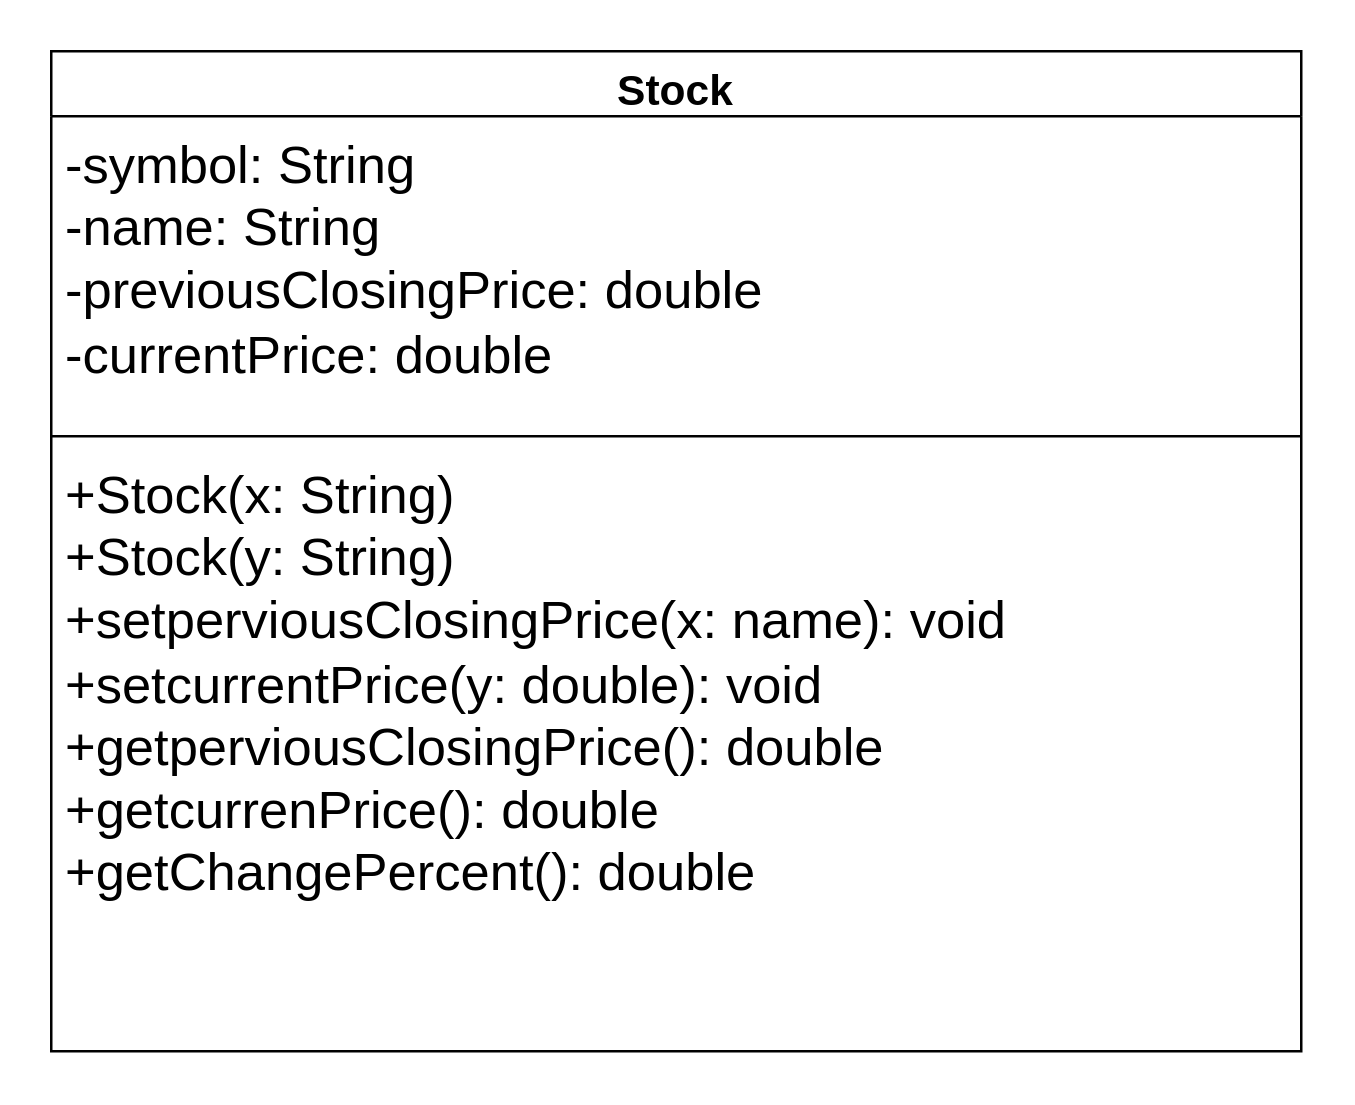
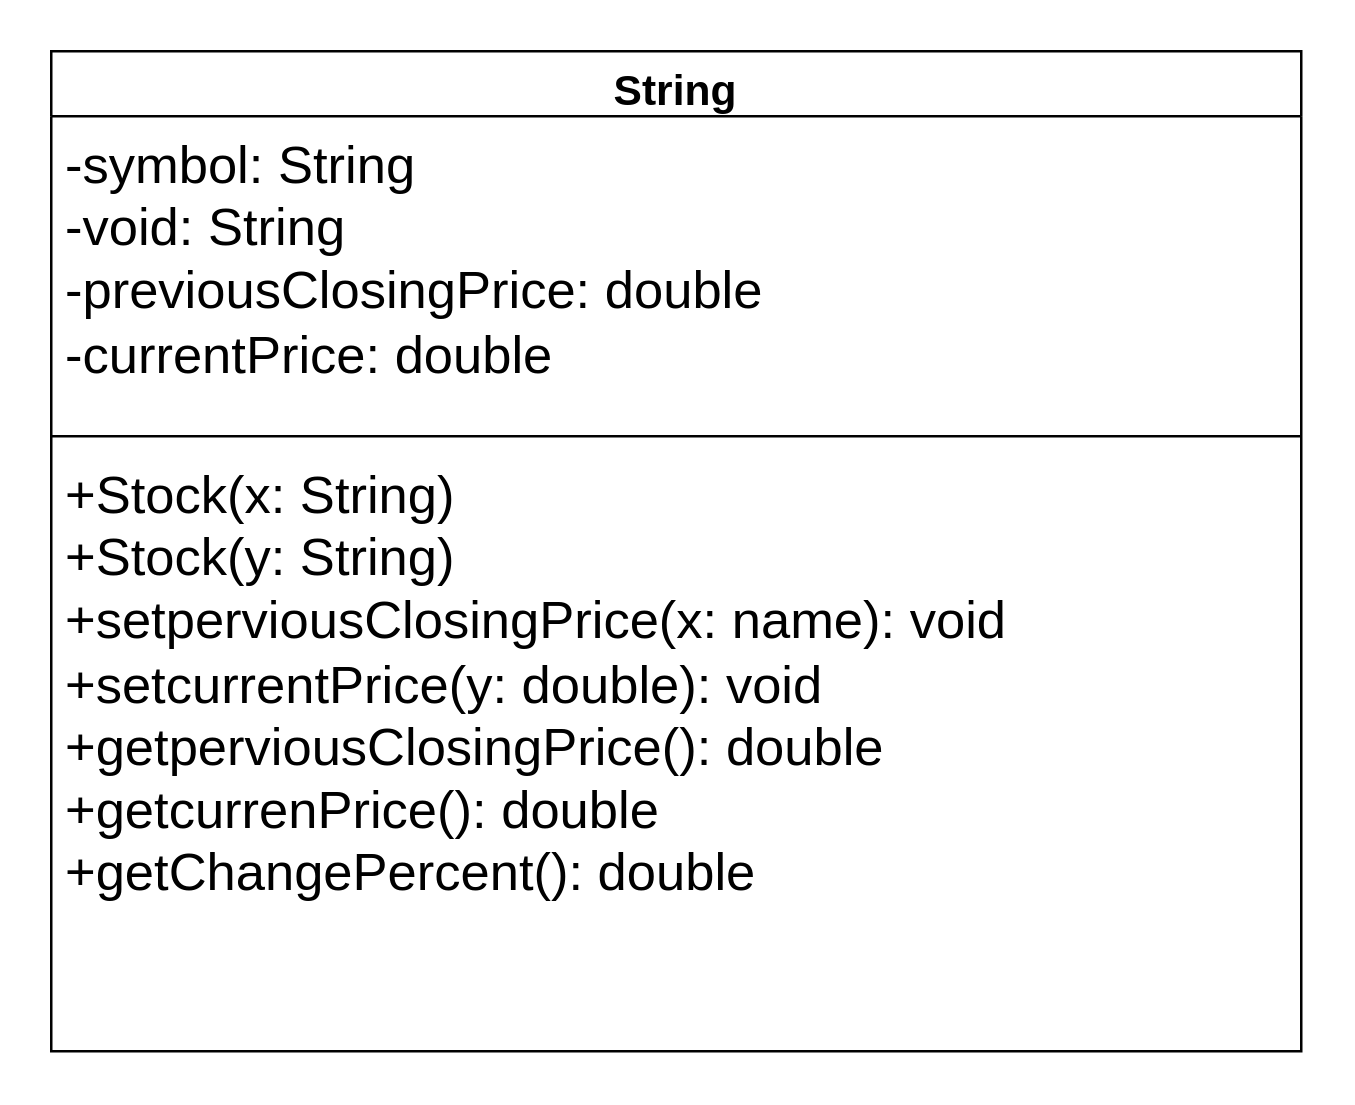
node "Stock": label "Stock" -> "String"
node "-symbol: String -name: String -previousClosingPrice: double -currentPrice: double": label "-symbol: String -name: String -previousClosingPrice: double -currentPrice: double" -> "-symbol: String -void: String -previousClosingPrice: double -currentPrice: double"
